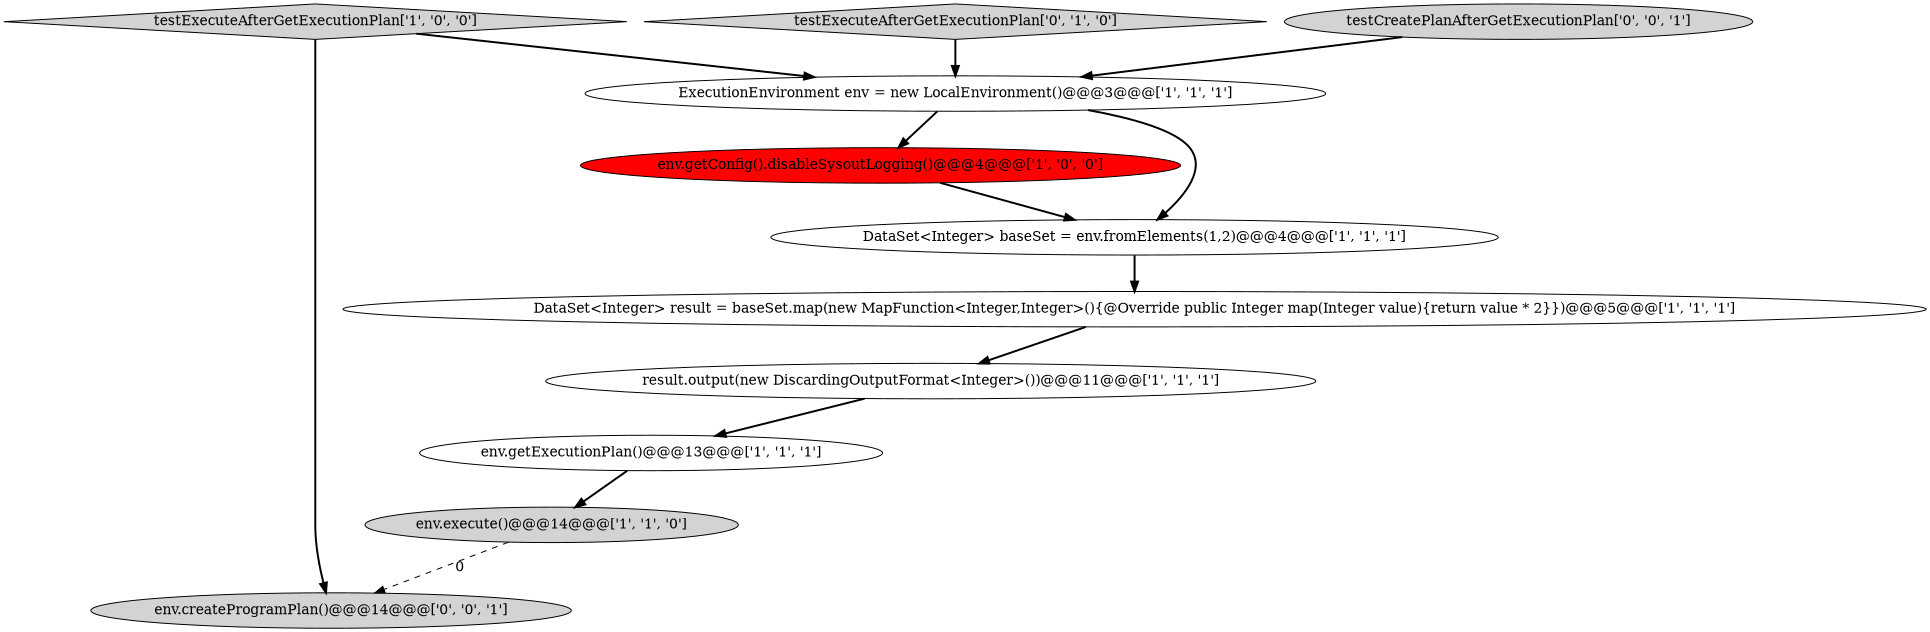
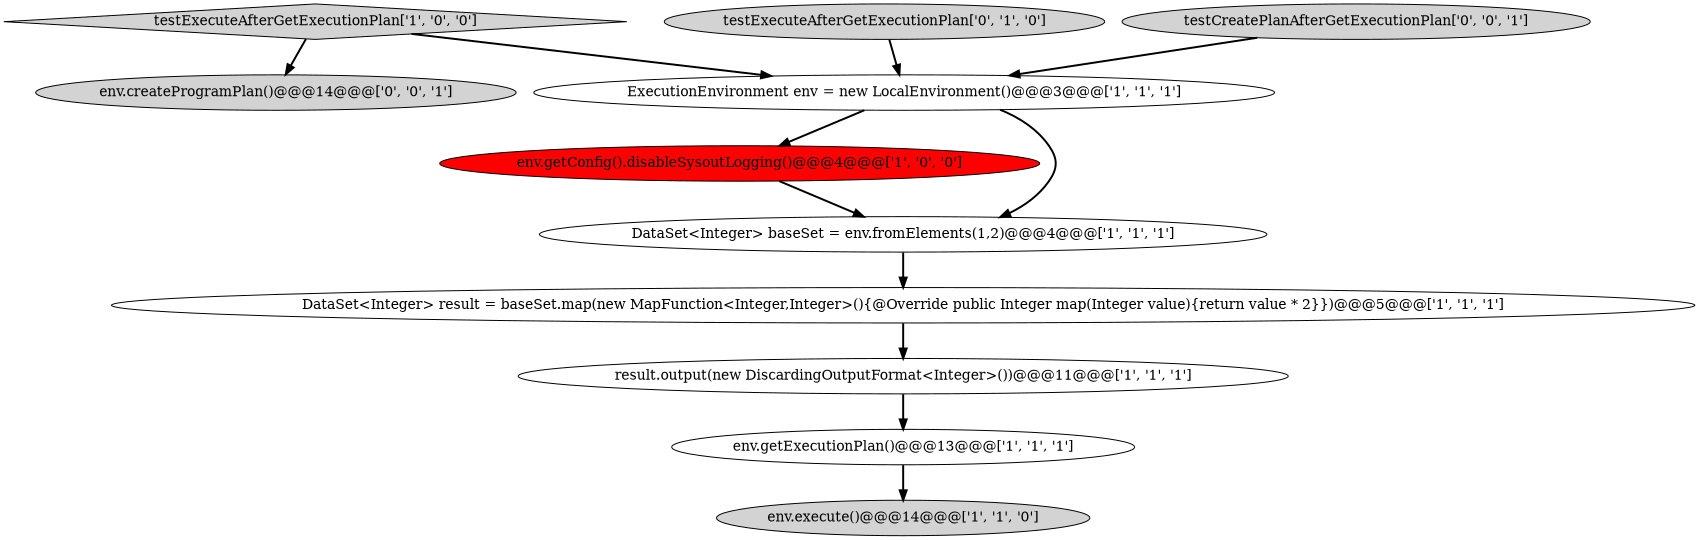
node "testExecuteAfterGetExecutionPlan['0', '1', '0']": shape diamond -> ellipse
edge "env.execute()@@@14@@@['1', '1', '0']" -> "env.createProgramPlan()@@@14@@@['0', '0', '1']": removed, label "0"
